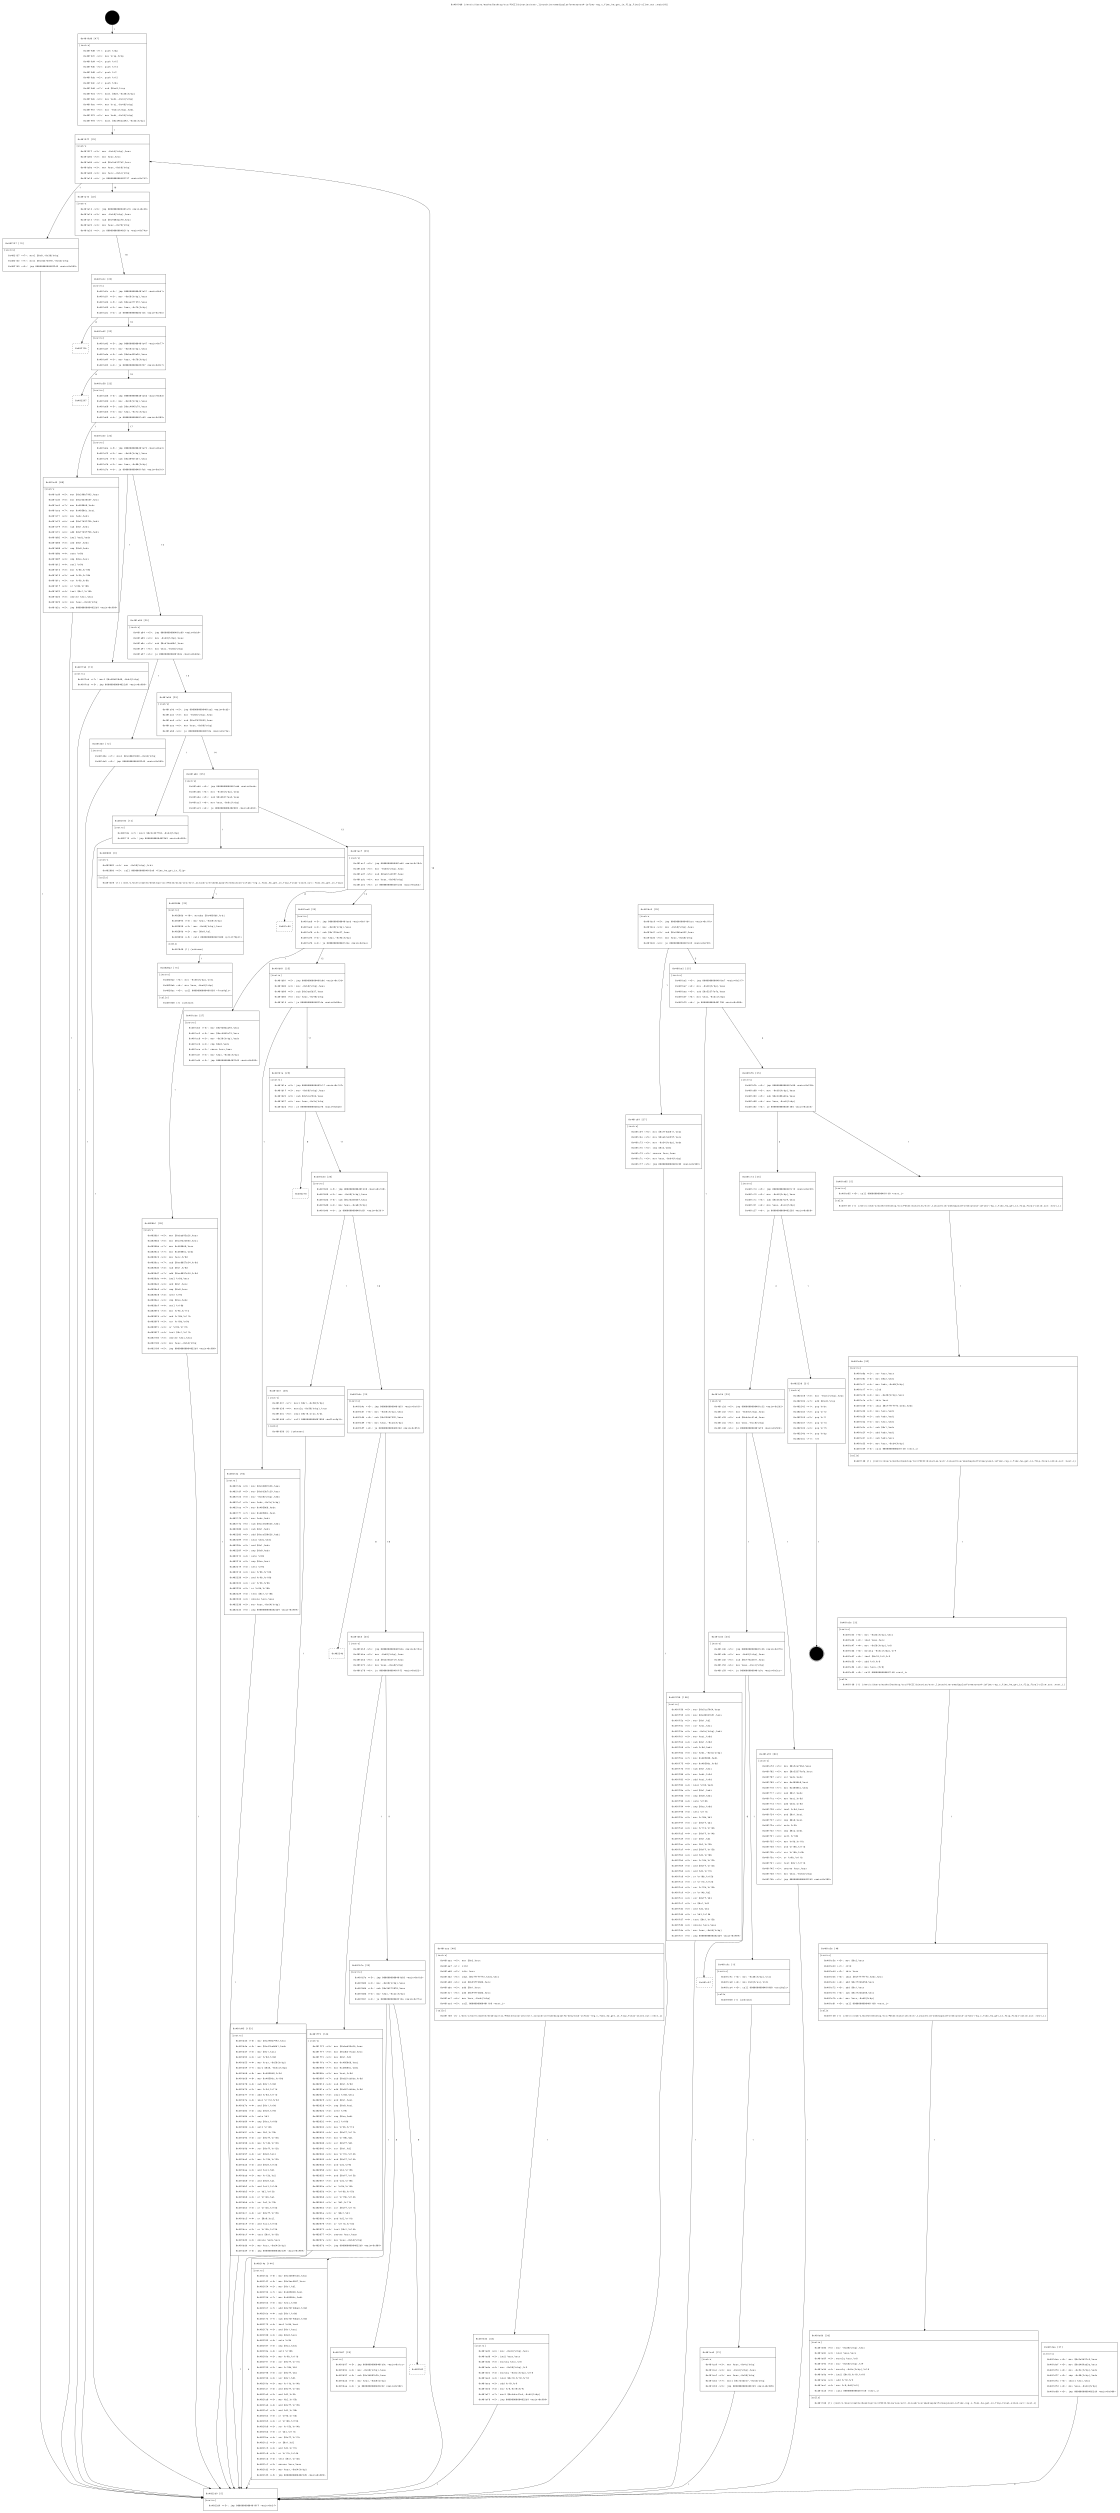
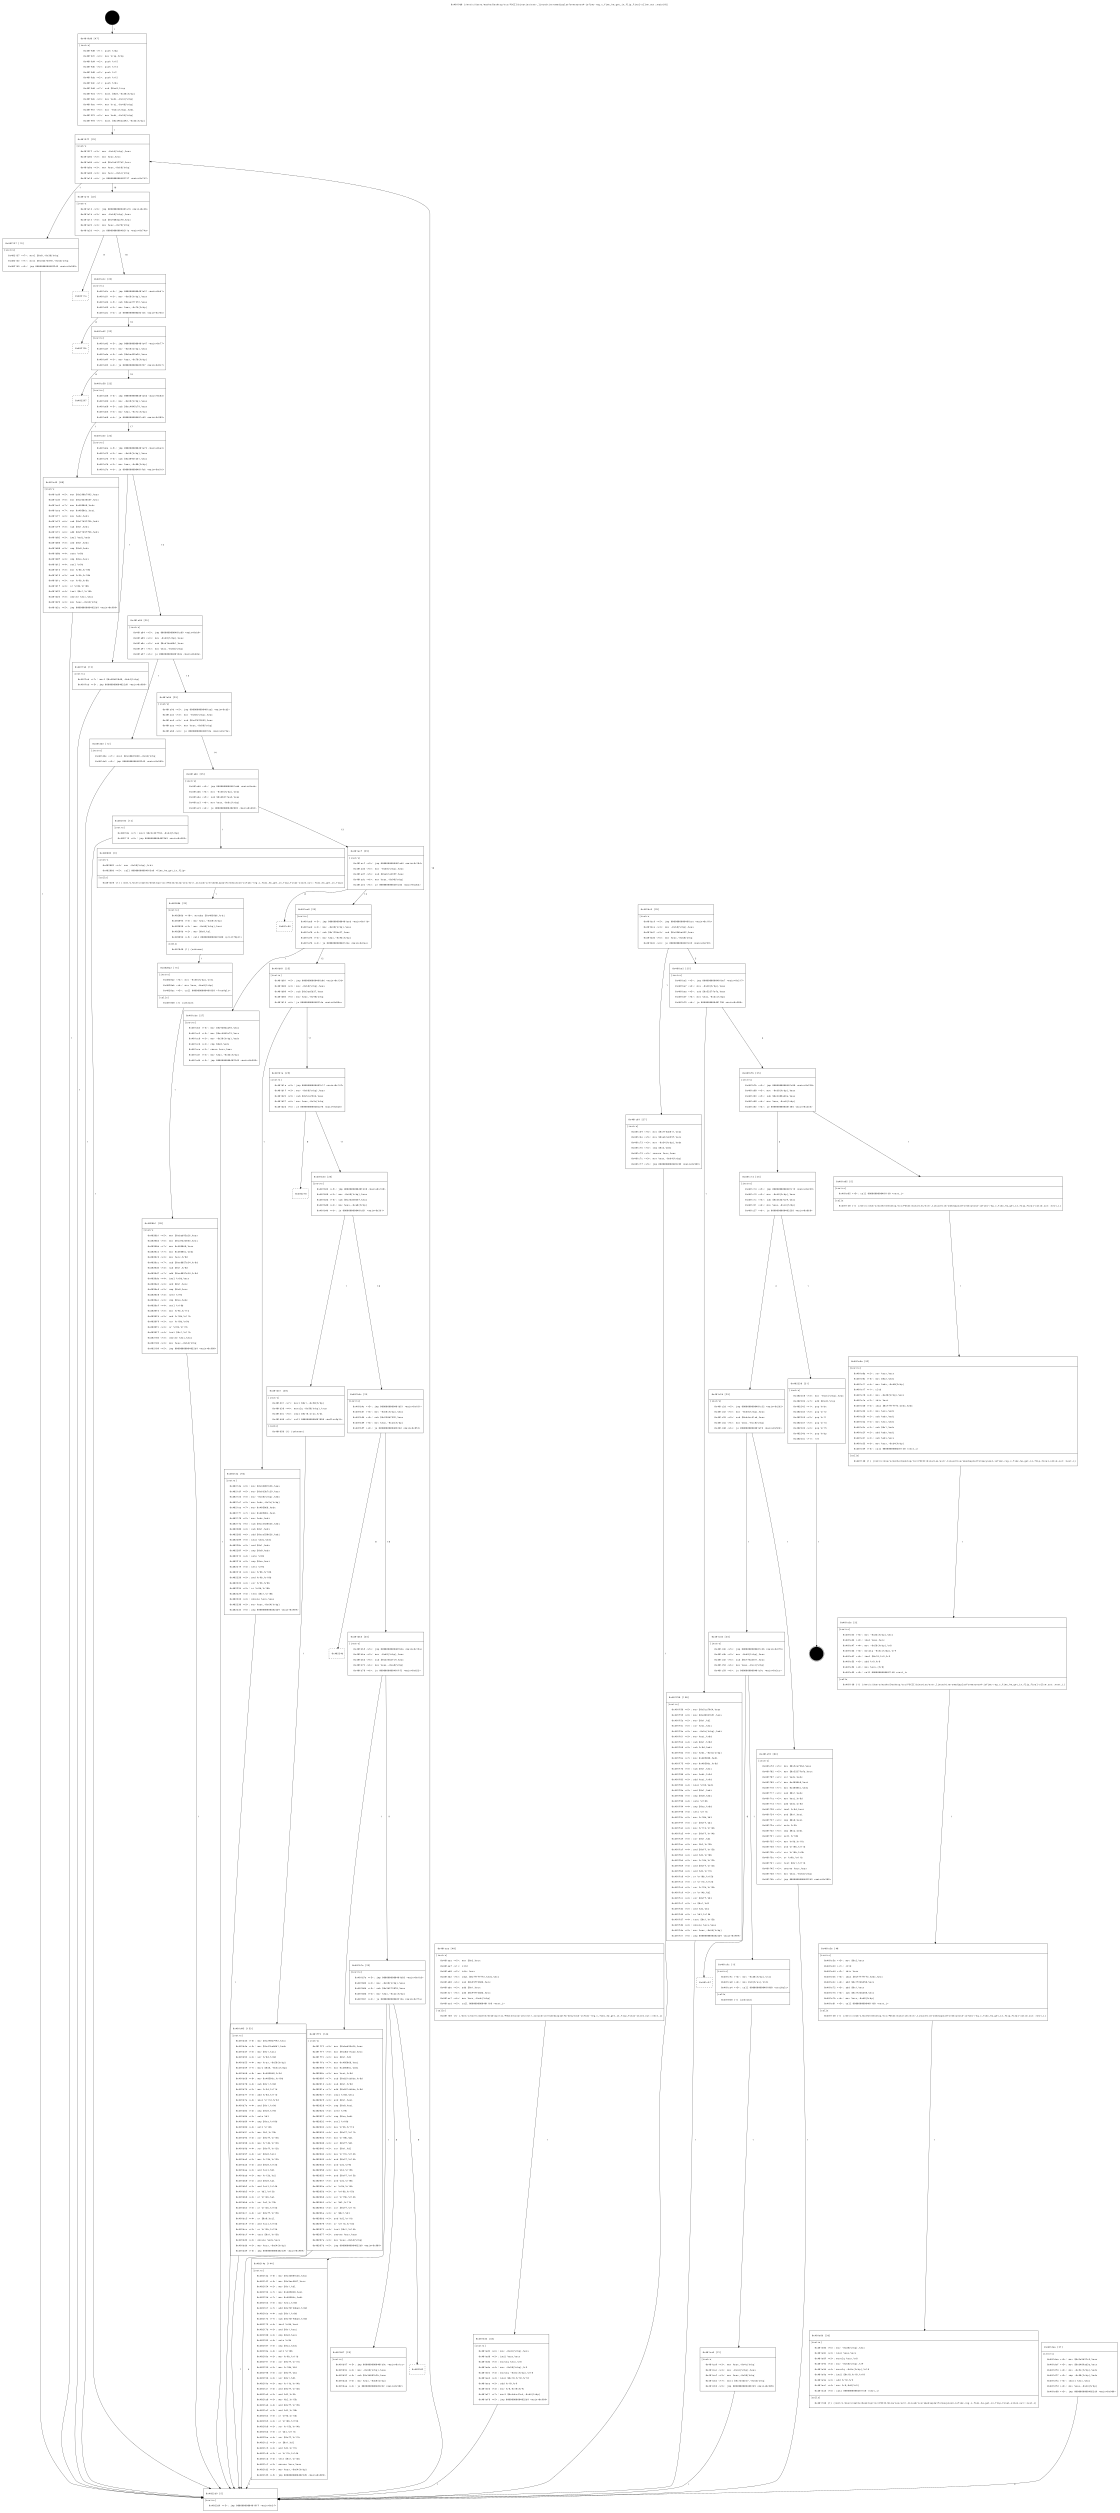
node "0x40211a": added
edge "0x401a9d [25]" -> "0x40210e [12]": removed, label "1"
